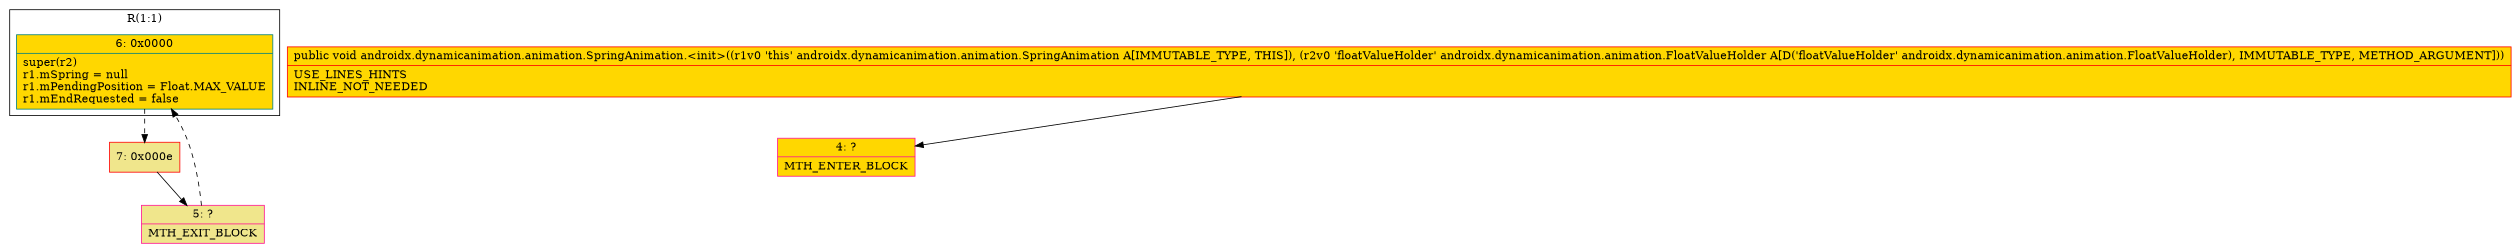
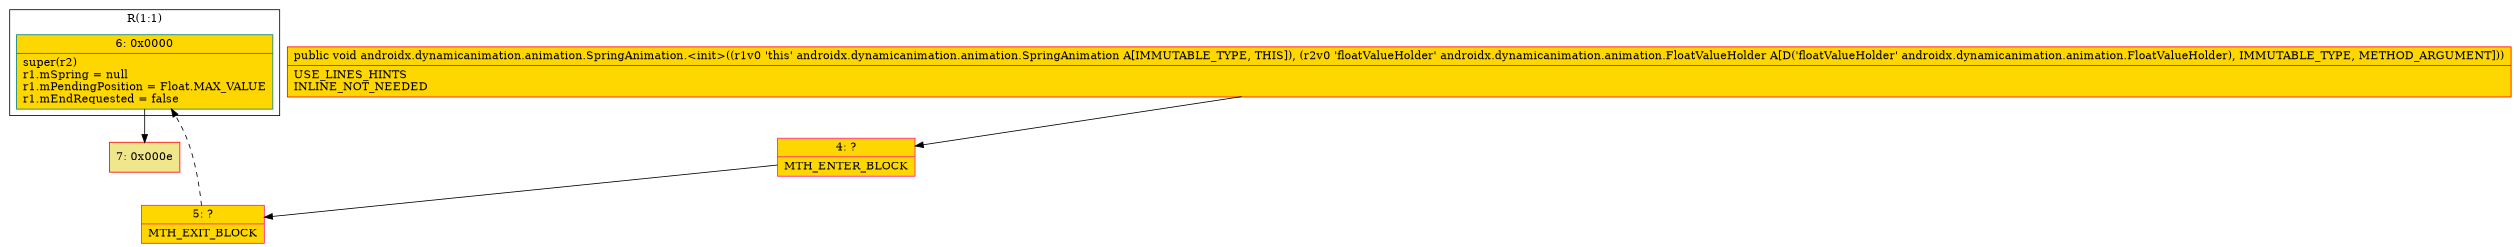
edge "6: 0x0000" -> "7: 0x000e": style dashed -> solid
edge "7: 0x000e" -> "5: ?": now "4: ?" -> "5: ?"
node "5: ?": fillcolor khaki -> gold
